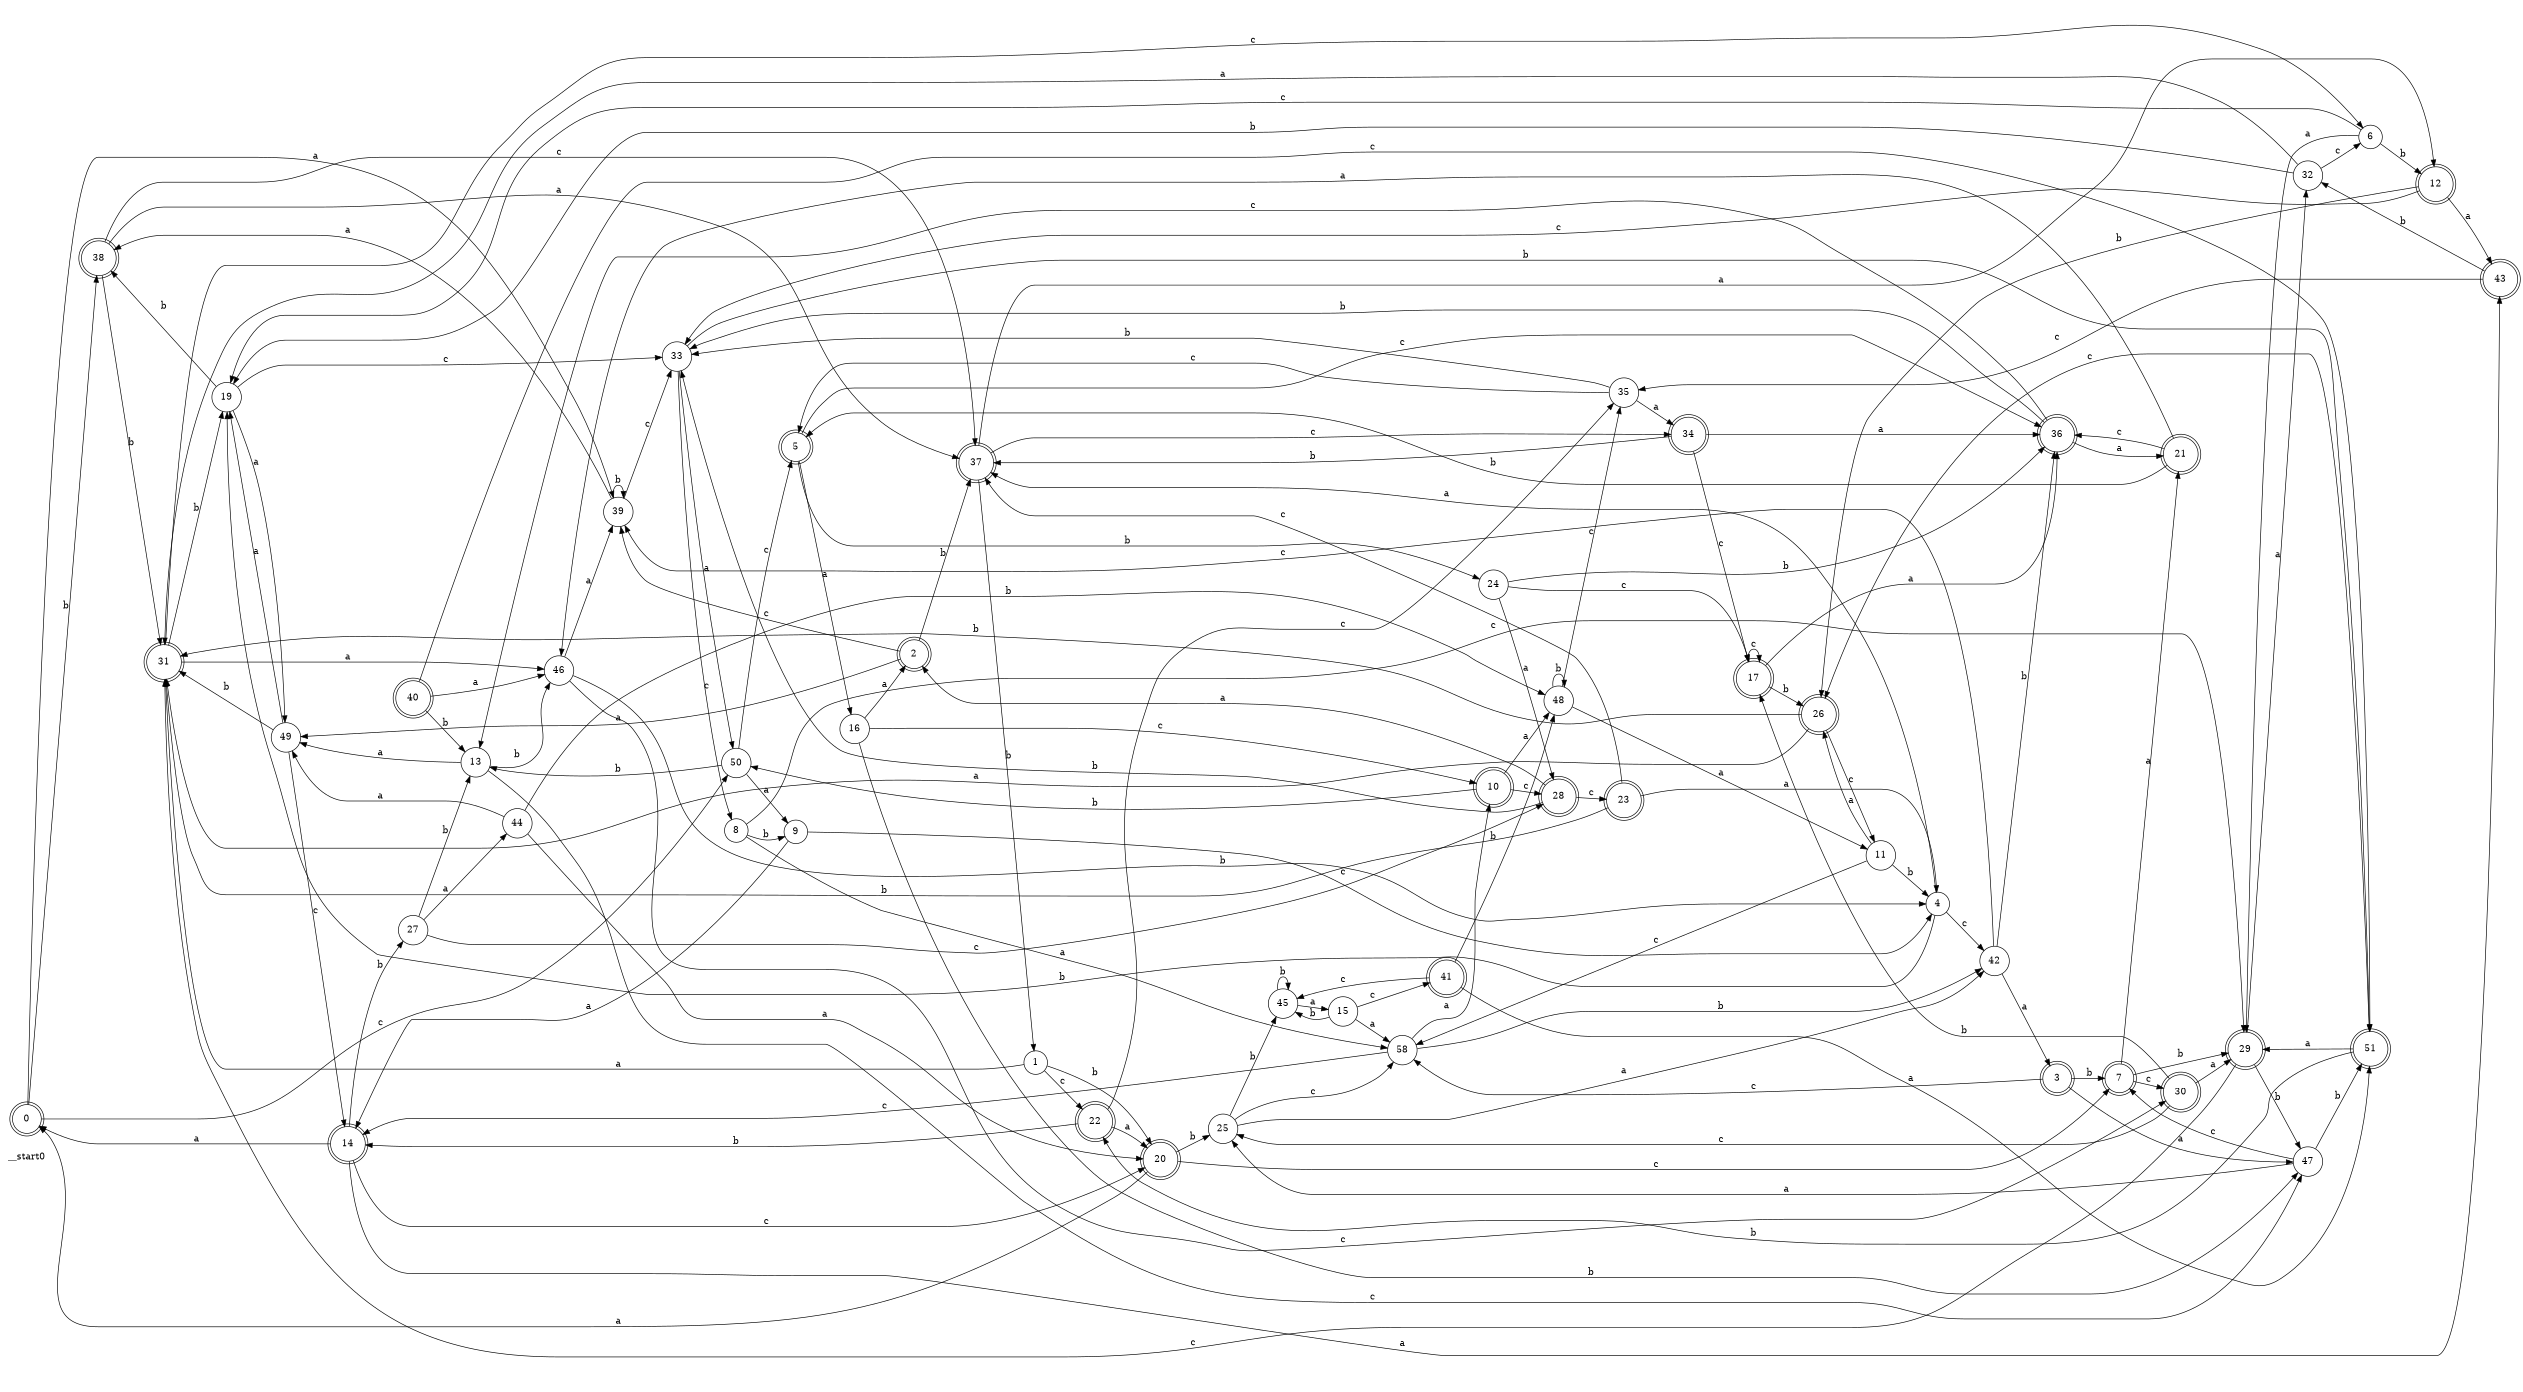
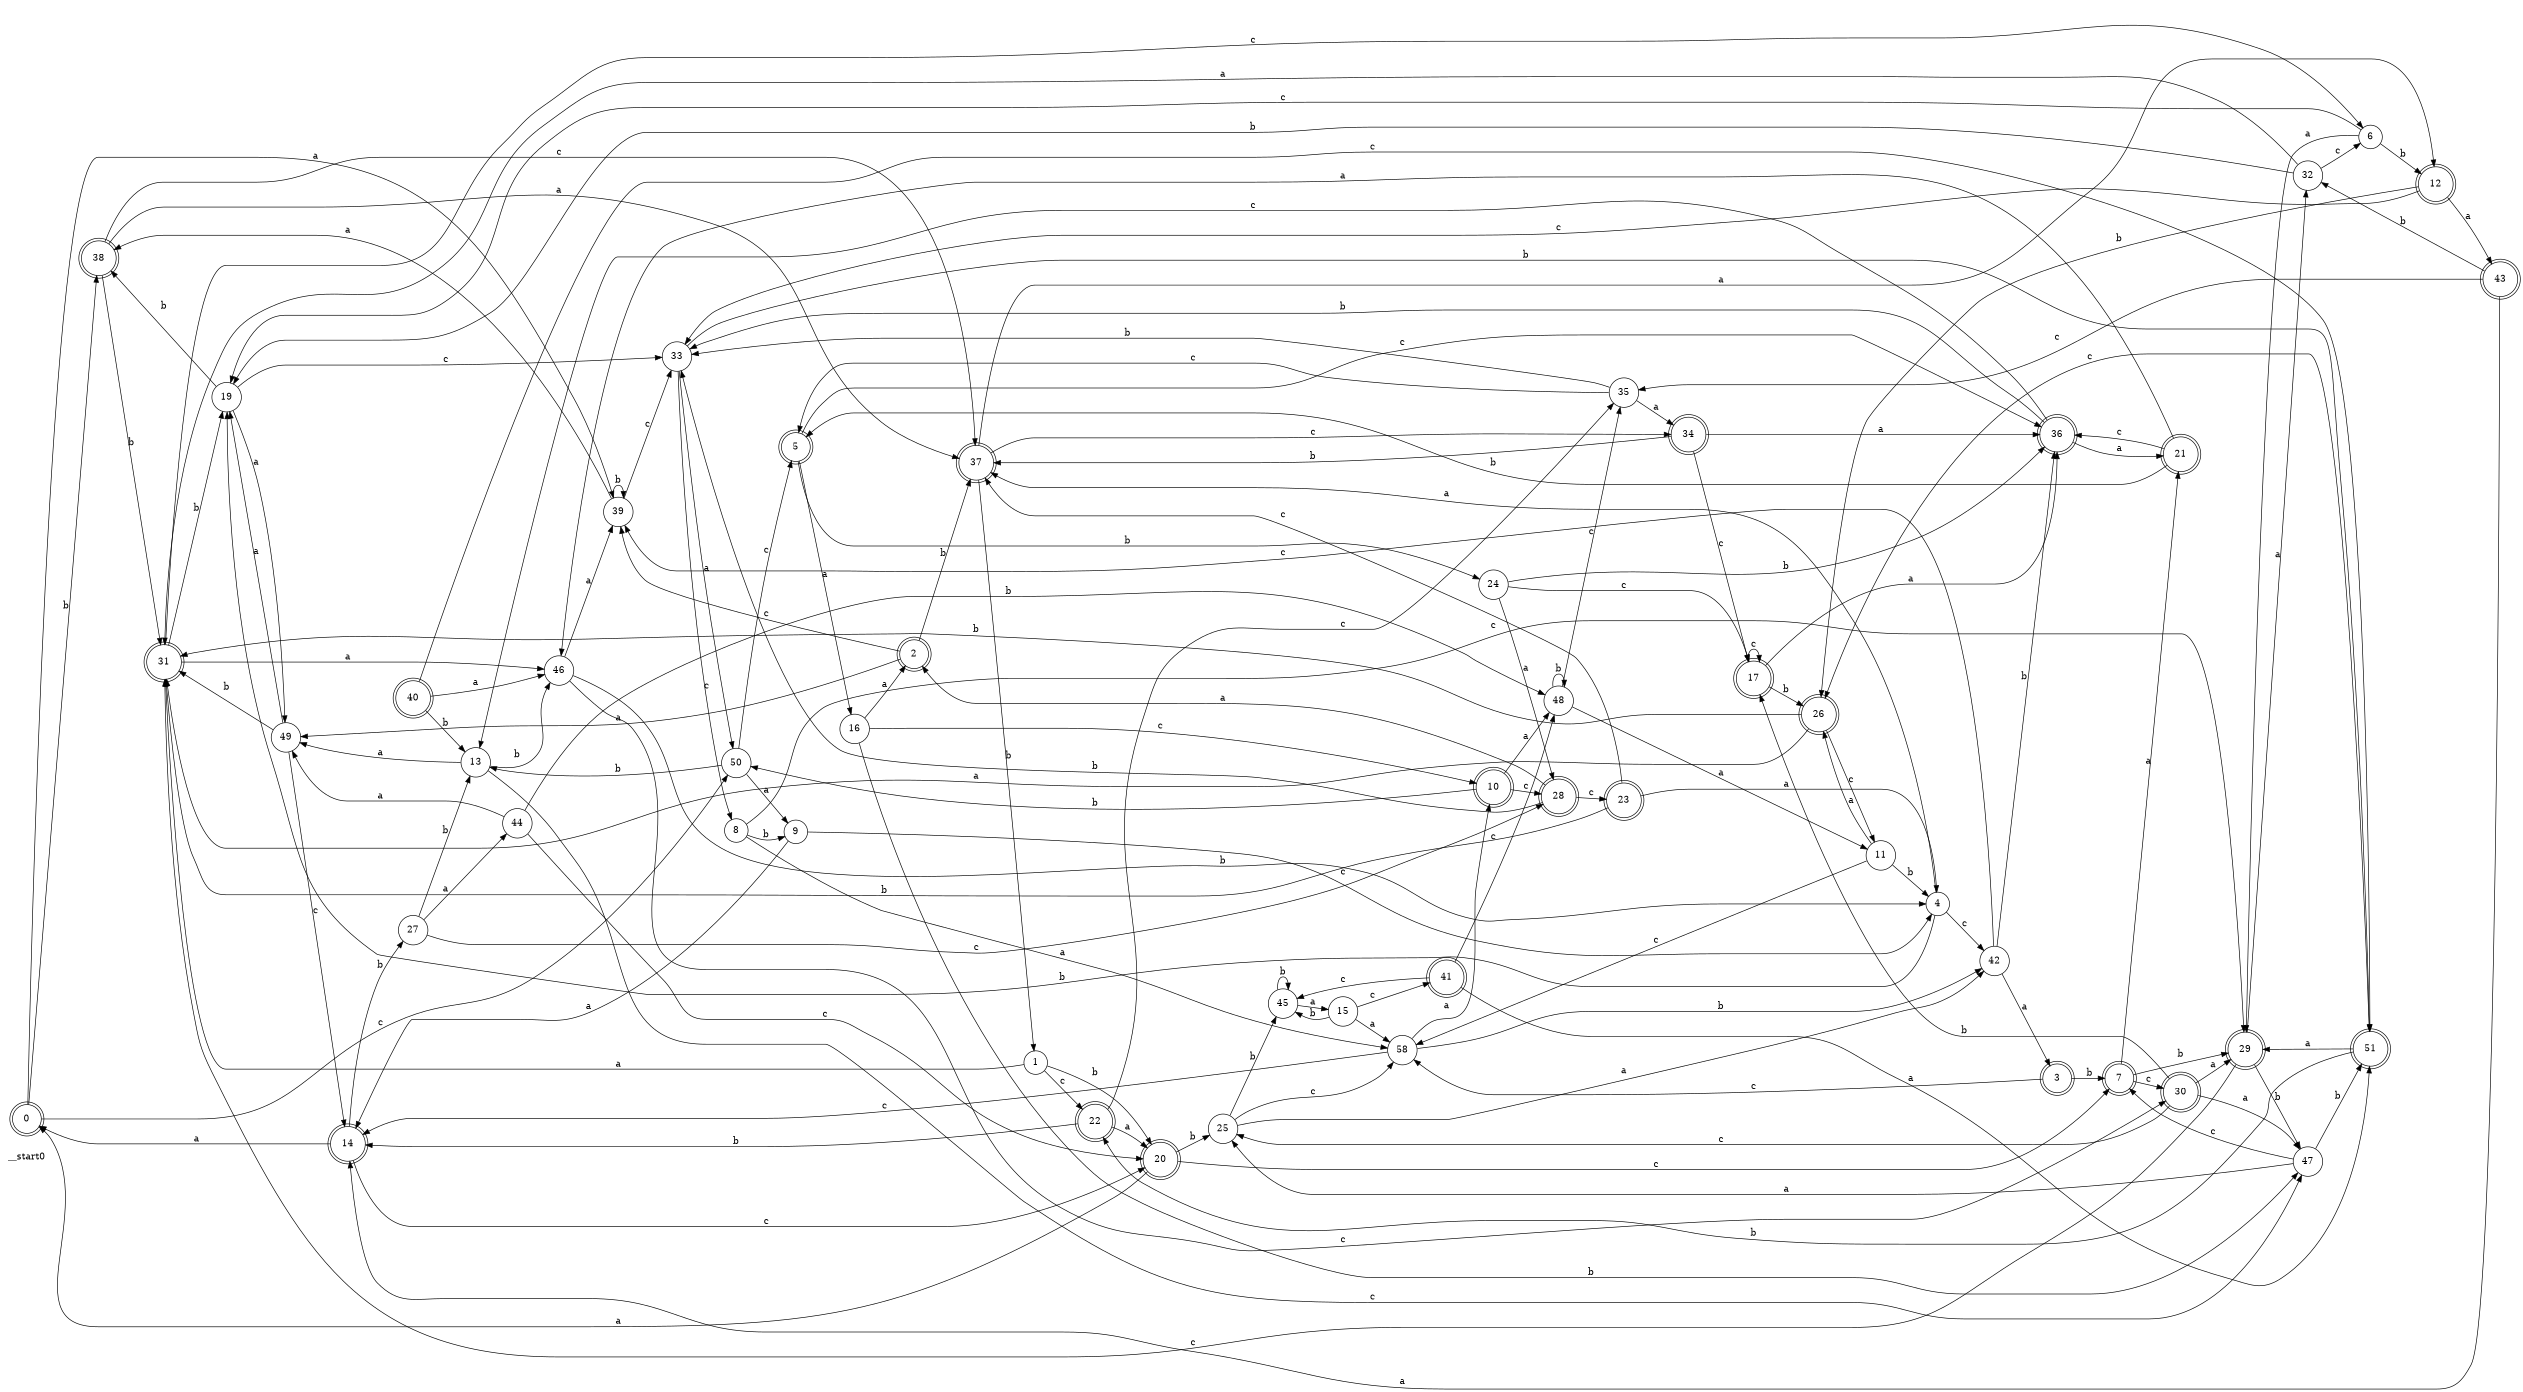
edge "41" -> "48": label "b" -> "c"
edge "44" -> "20": label "a" -> "c"
edge "3" -> "47": now "30" -> "47"
edge "14" -> "43": reversed
